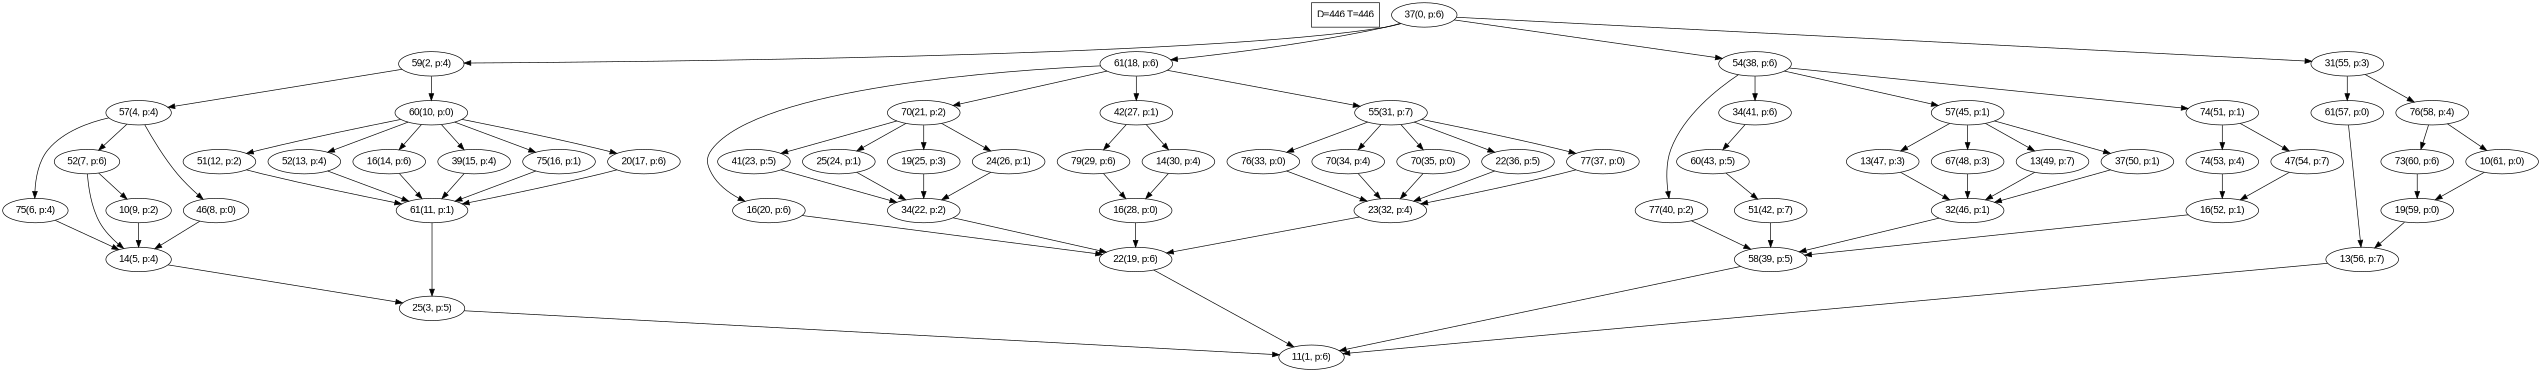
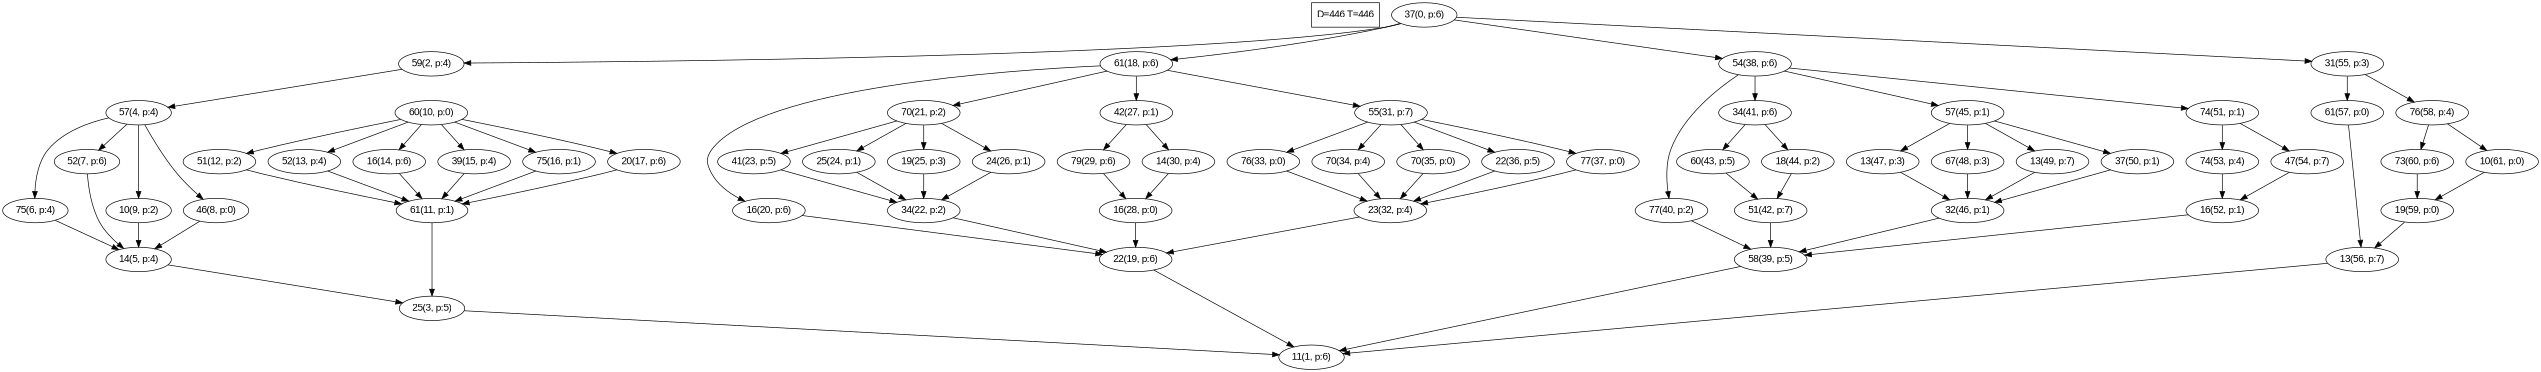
edge "59(2, p:4)" -> "60(10, p:0)": removed
node "18(44, p:2)": added
edge "52(7, p:6)" -> "10(9, p:2)": now "57(4, p:4)" -> "10(9, p:2)"
